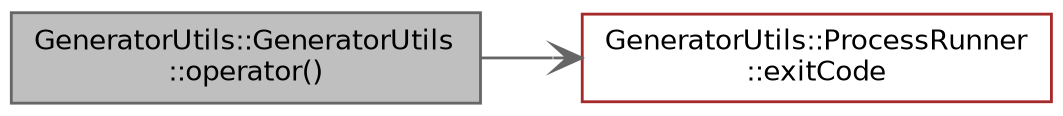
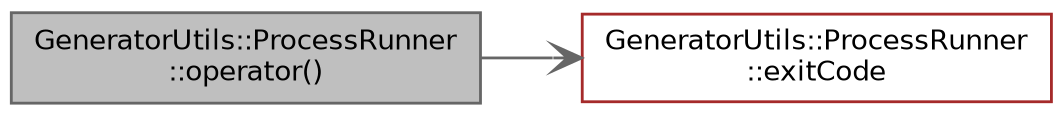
node "GeneratorUtils::GeneratorUtils ::operator()": label "GeneratorUtils::GeneratorUtils ::operator()" -> "GeneratorUtils::ProcessRunner ::operator()"
